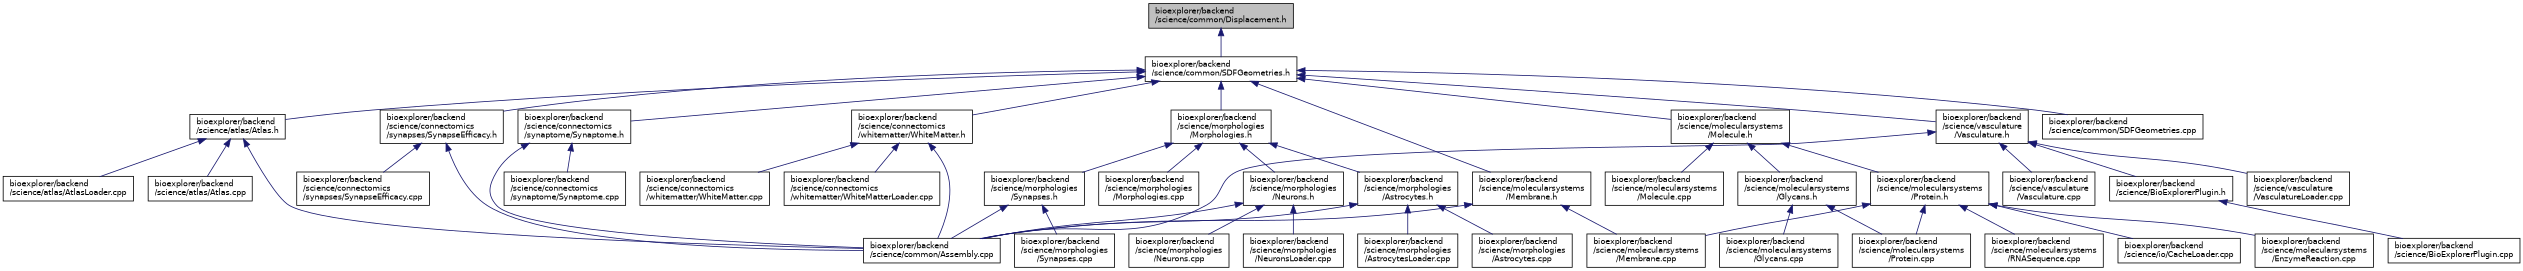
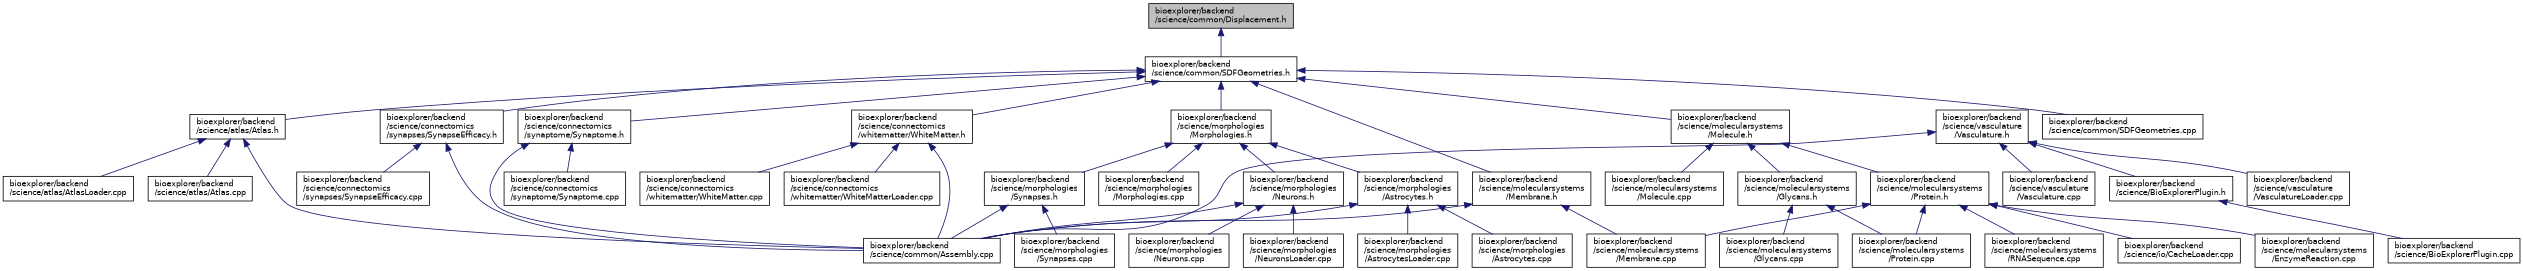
edge "bioexplorer/backend /science/vasculature /Vasculature.h" -> "bioexplorer/backend /science/common/SDFGeometries.h": removed
